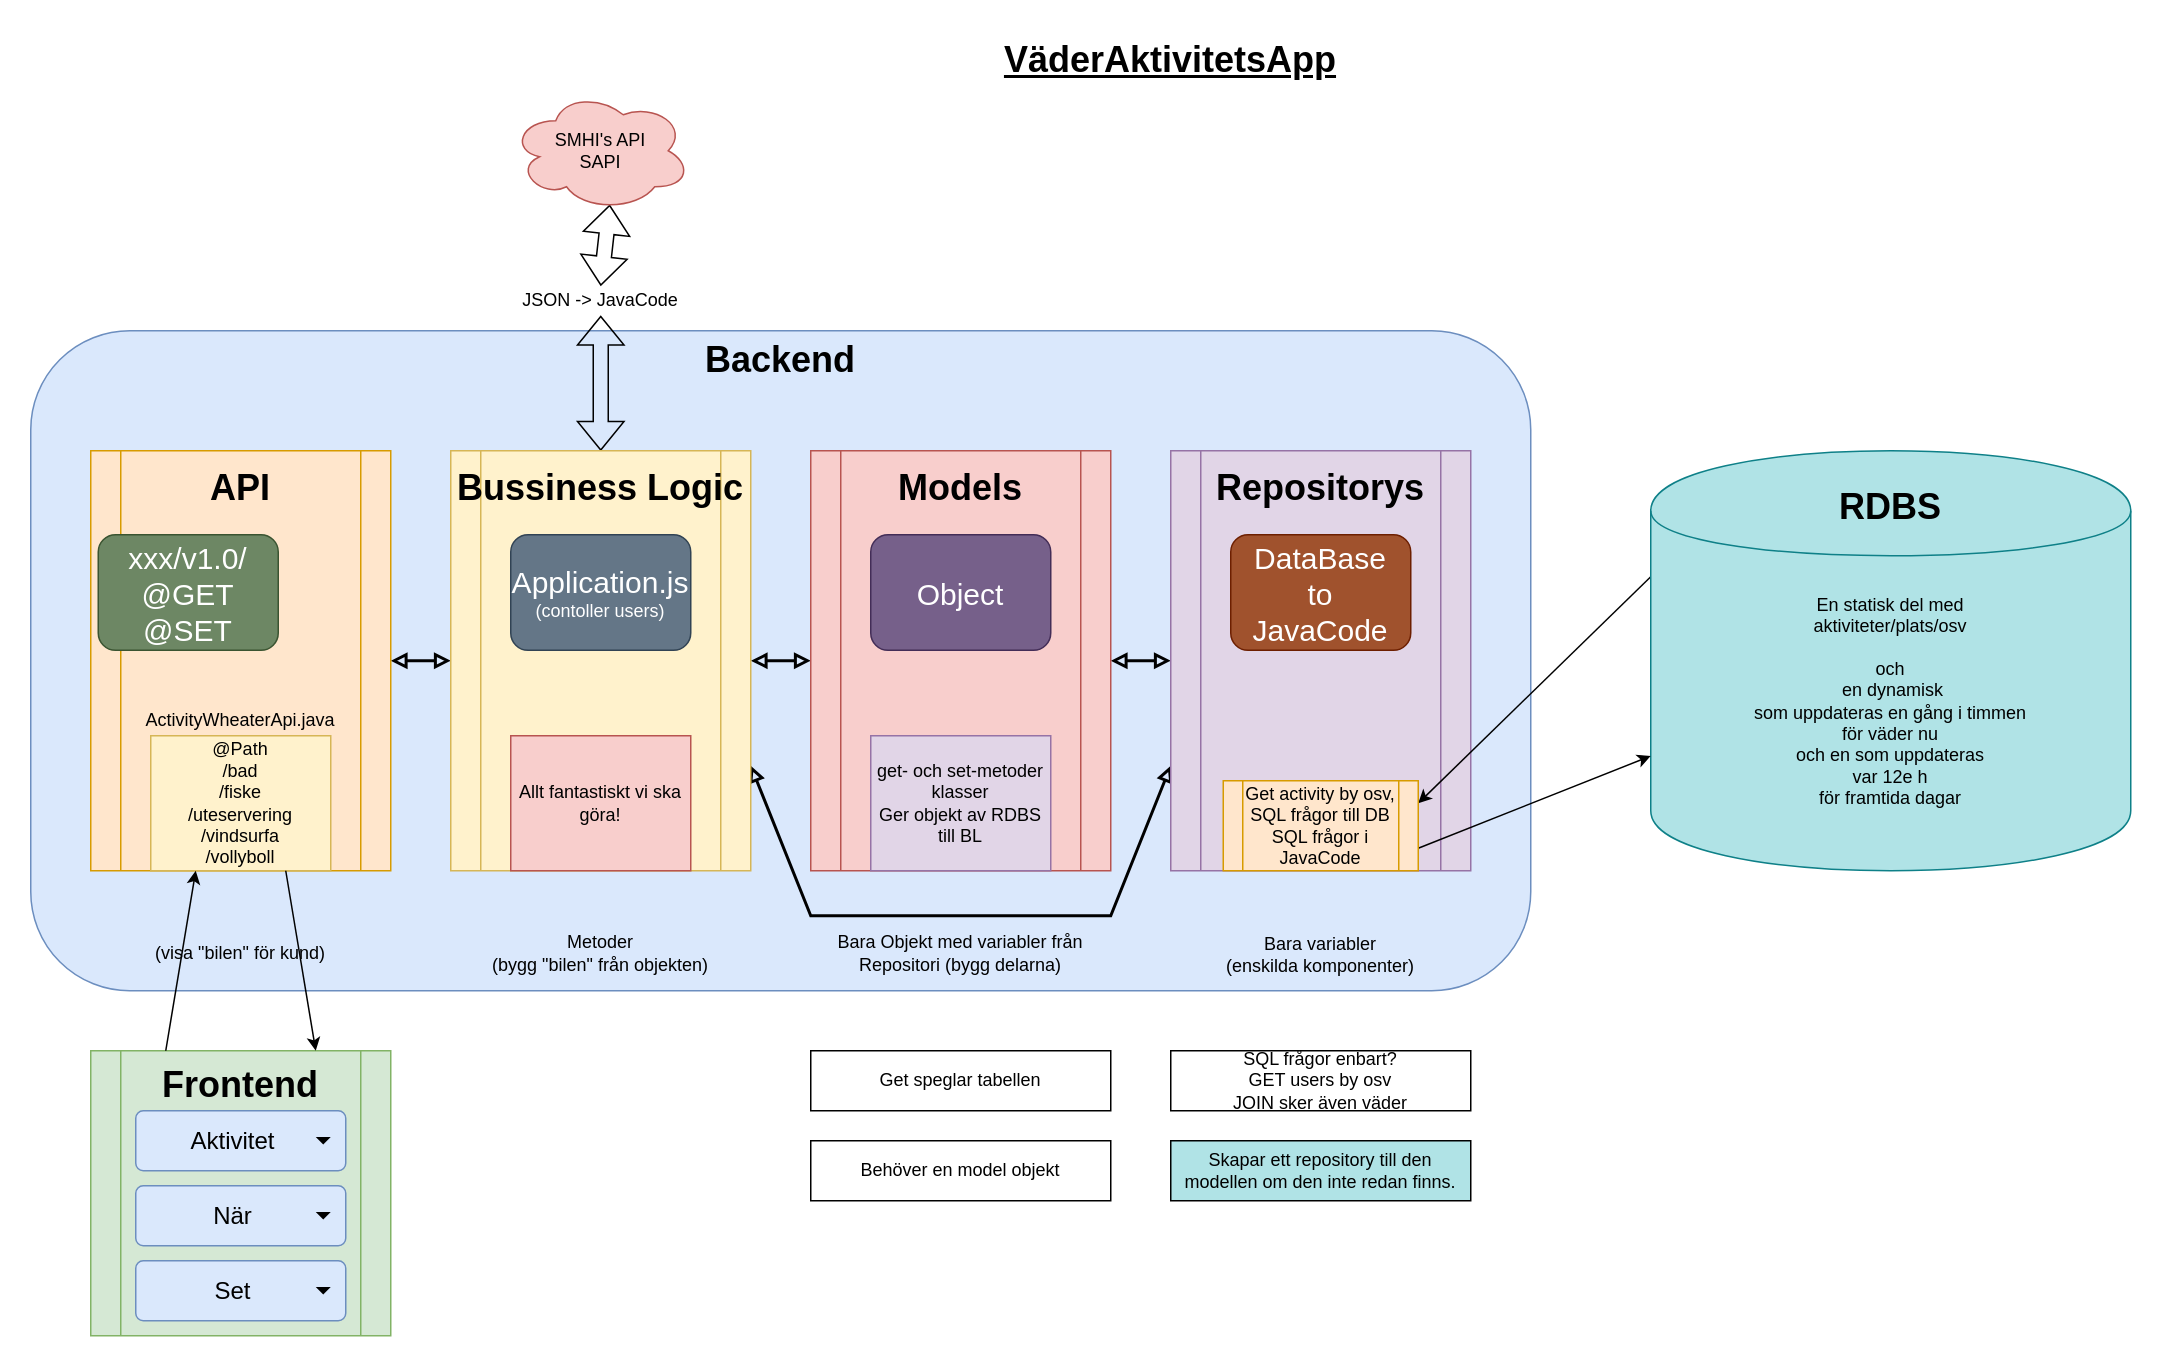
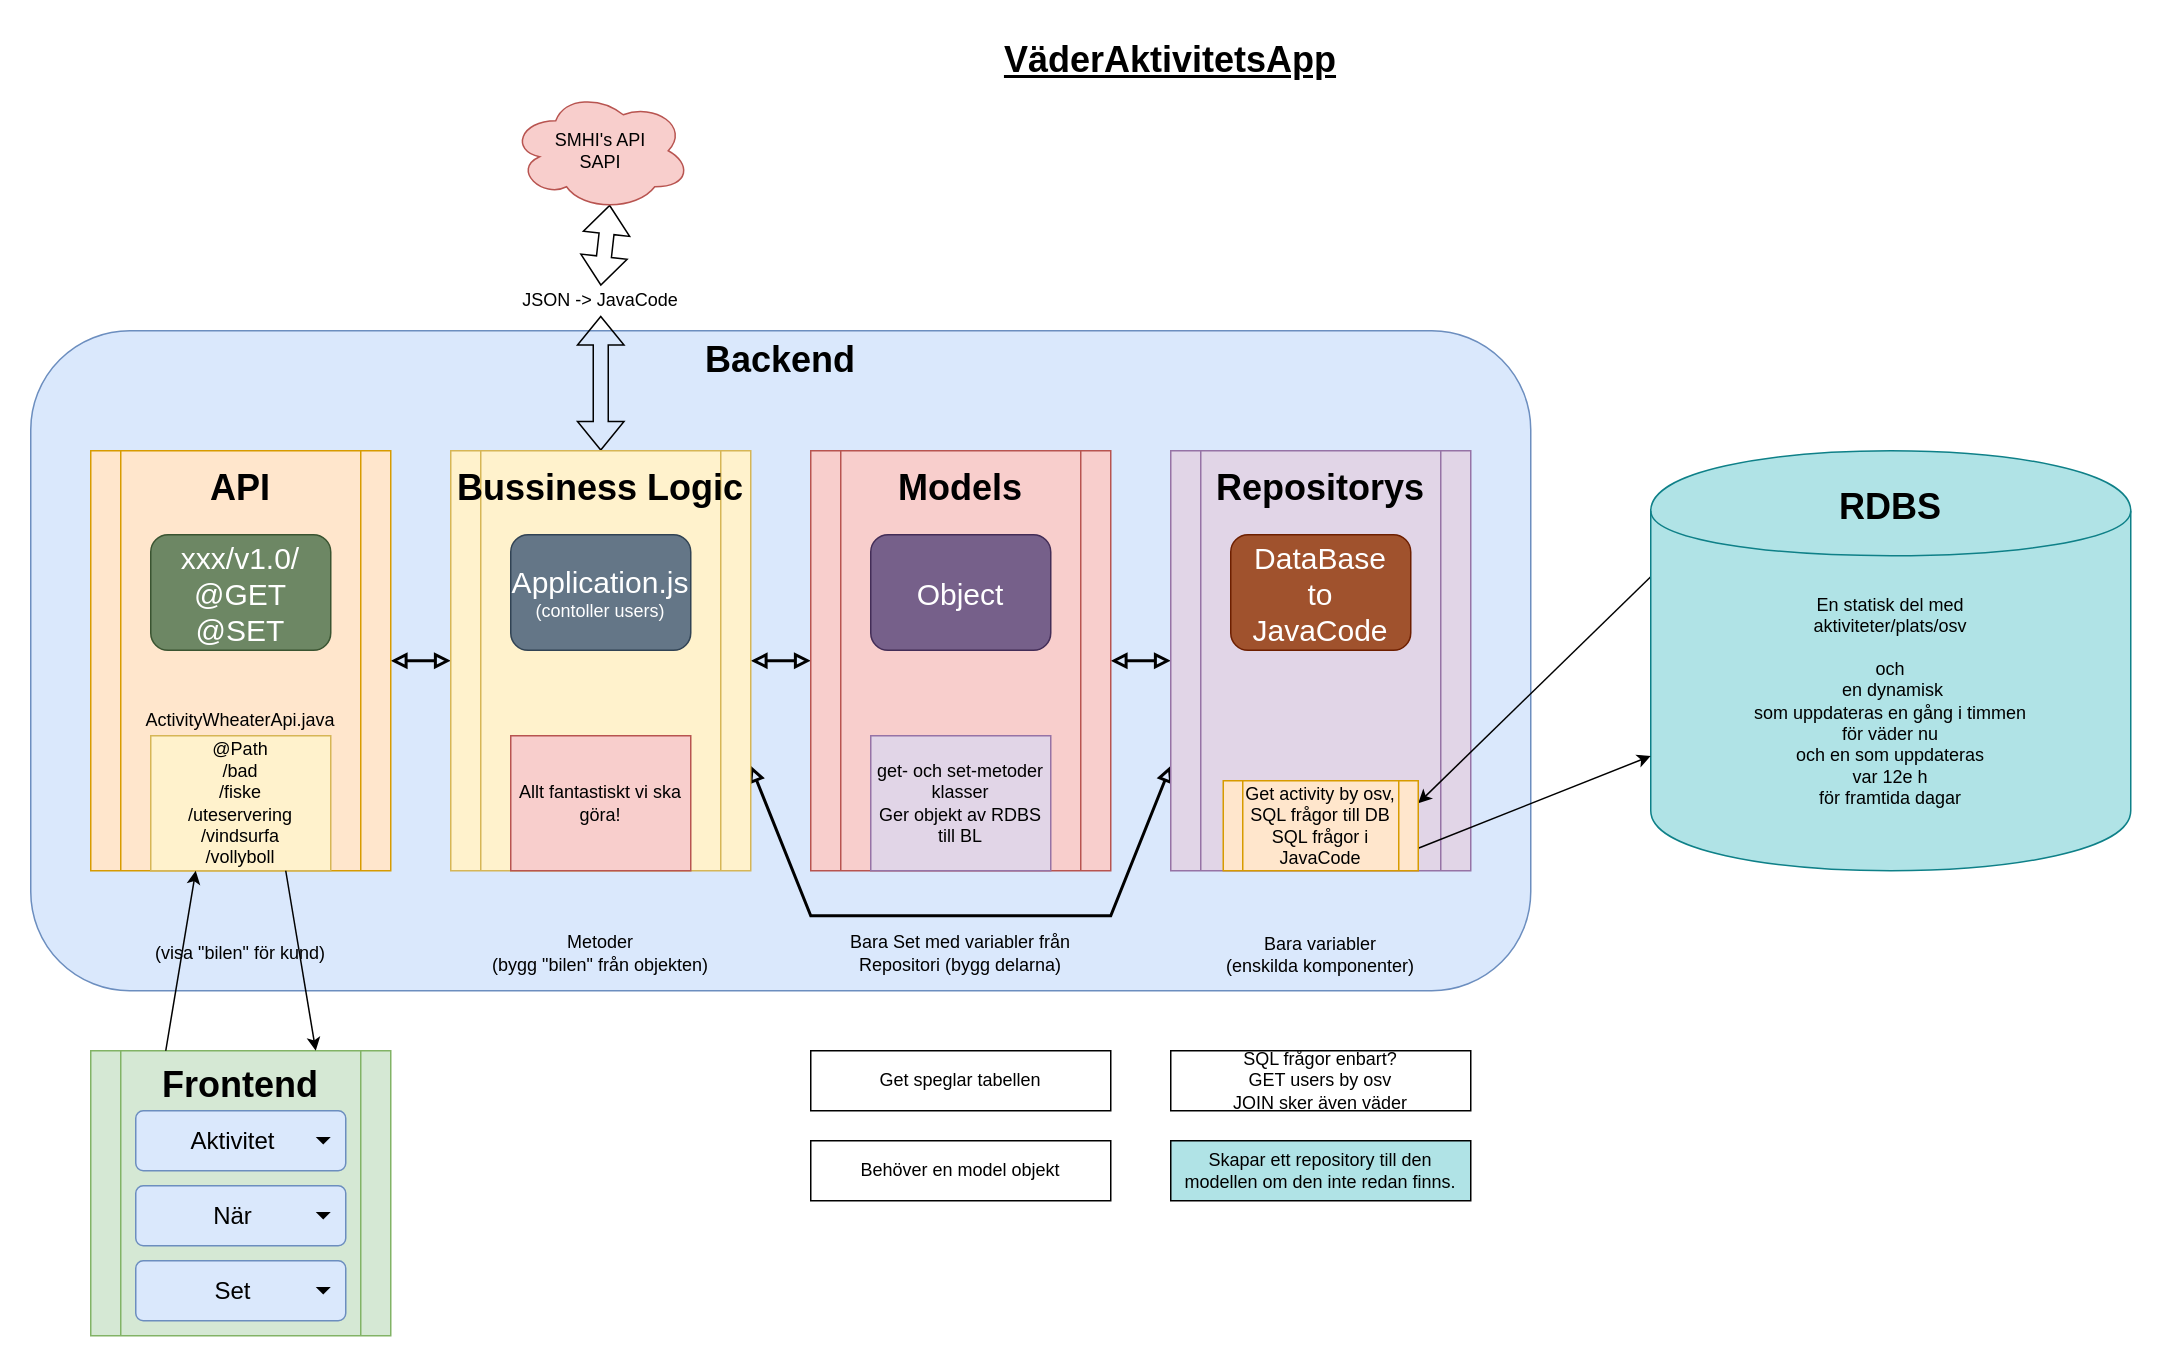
node "xxx/v1.0/ @GET @SET": moved (188, 593) -> (241, 593)
node "Bara Objekt med variabler från Repositori (bygg delarna)": label "Bara Objekt med variabler från Repositori (bygg delarna)" -> "Bara Set med variabler från Repositori (bygg delarna)"
